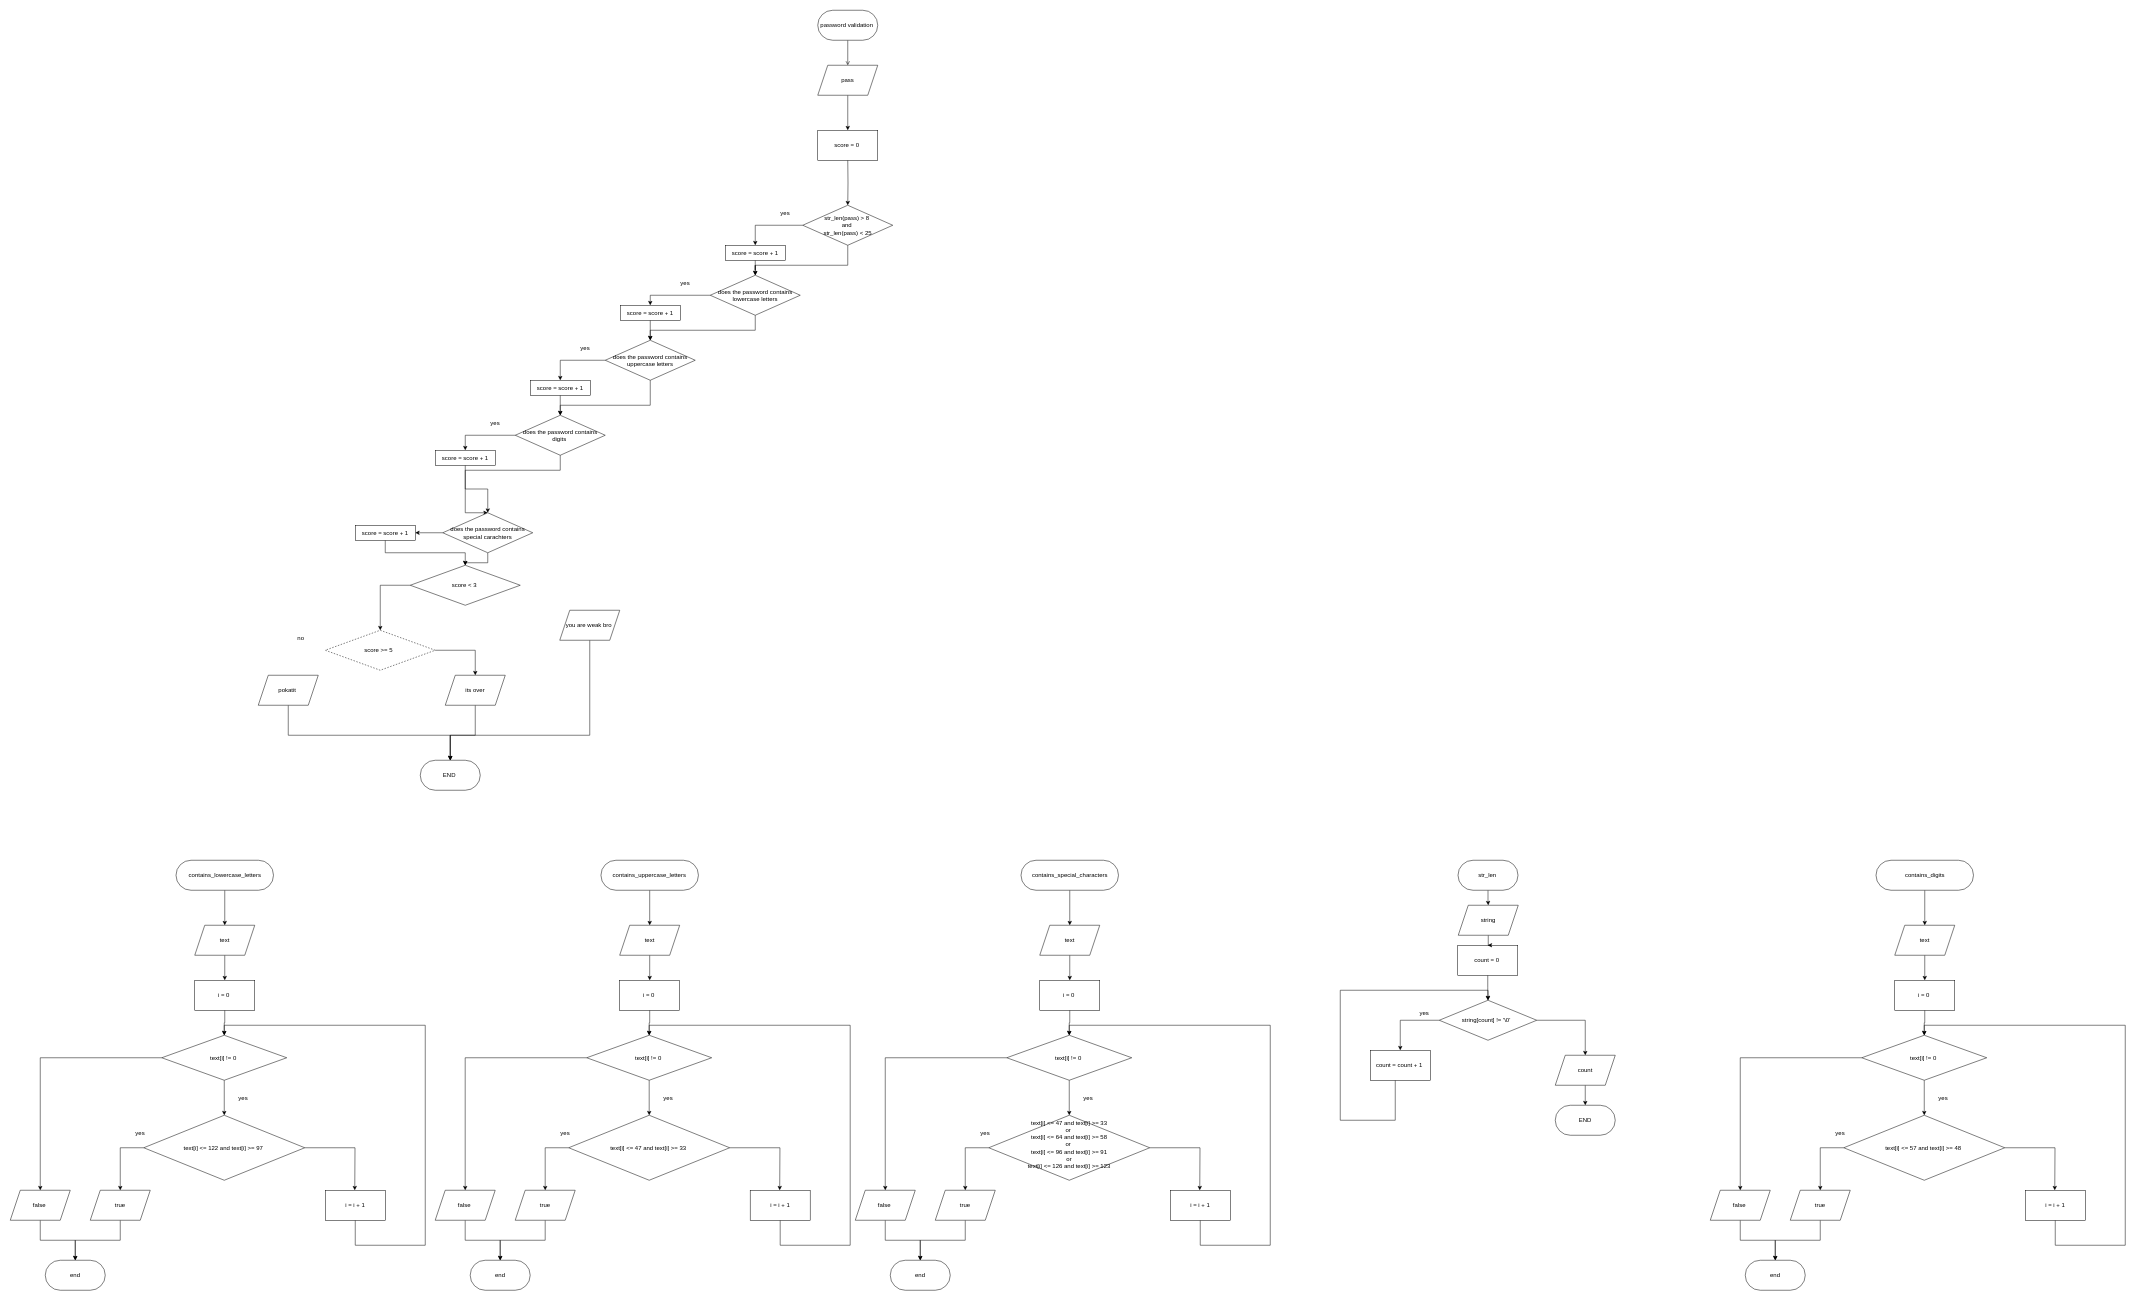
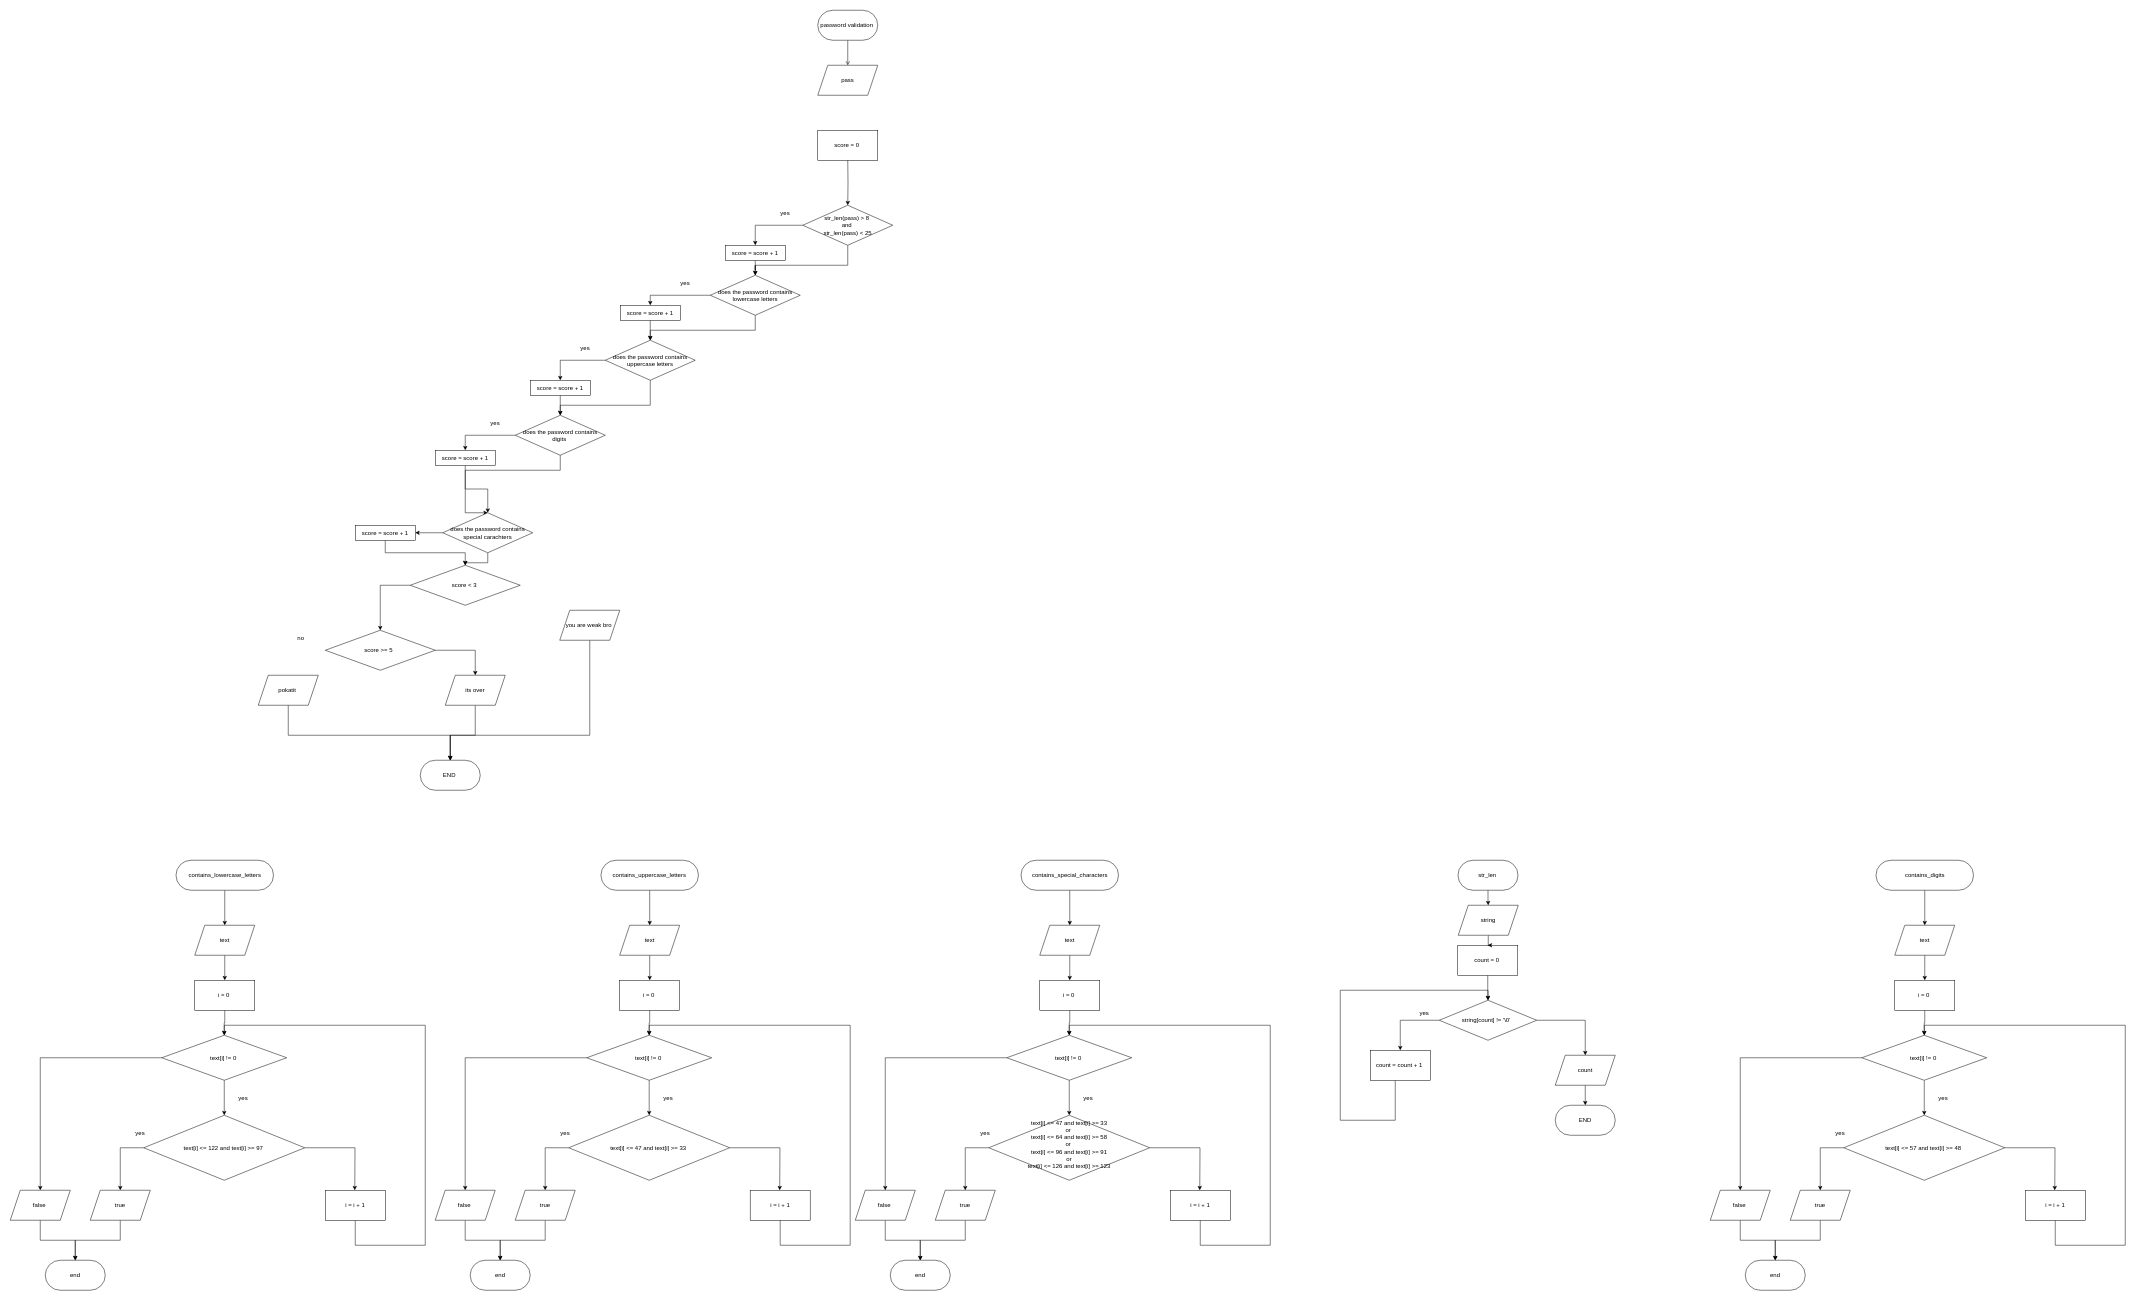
edge "pass" -> "score = 0": removed
node "score >= 5": style dashed -> solid
